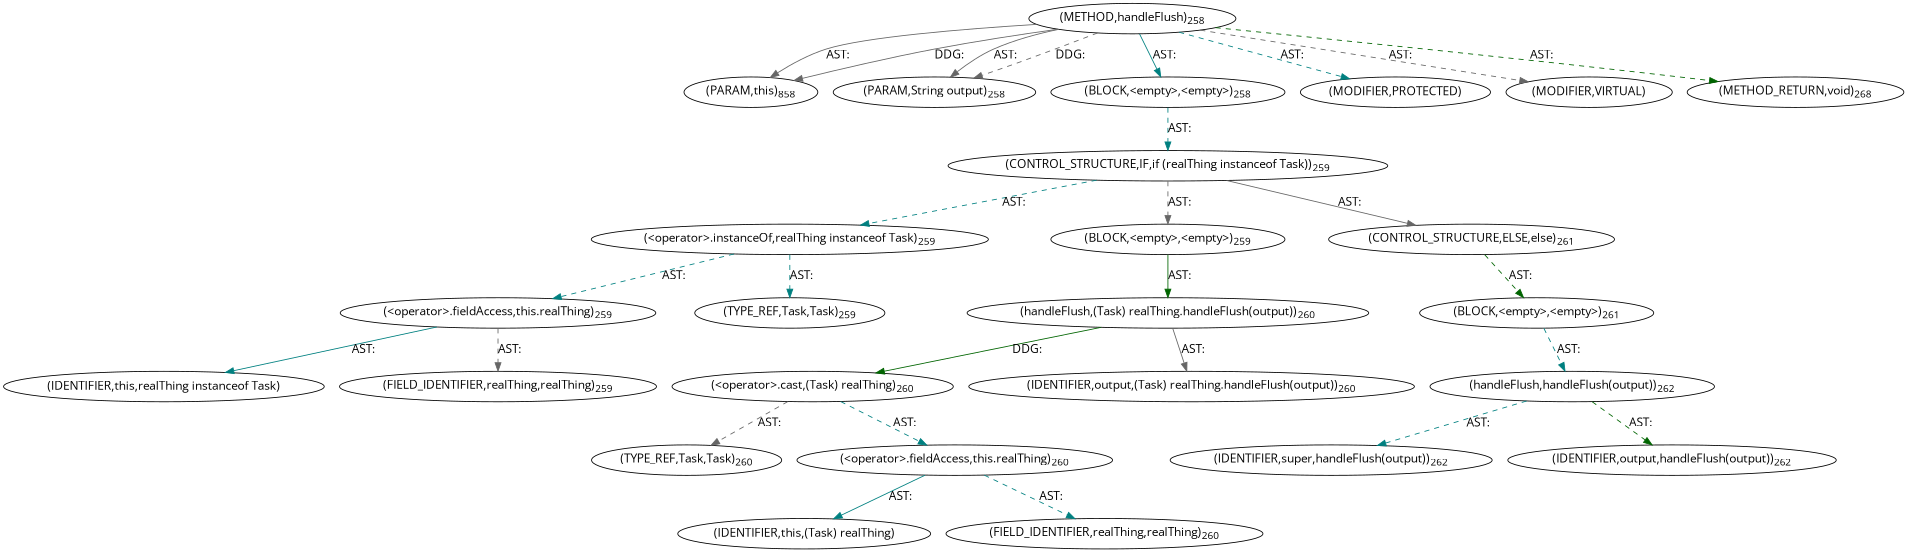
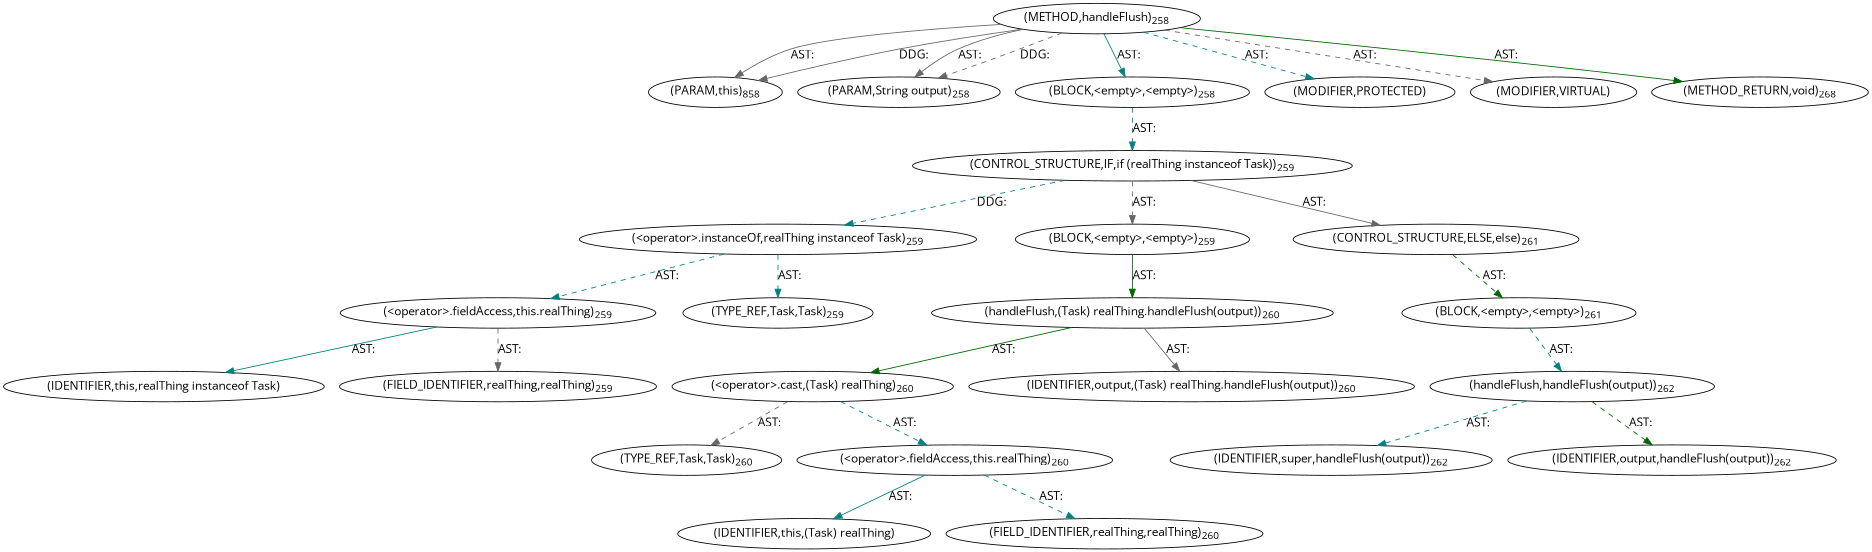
edge "(METHOD,handleFlush)" -> "(METHOD_RETURN,void)": style dashed -> solid
edge "(CONTROL_STRUCTURE,IF,if (realThing instanceof Task))" -> "(<operator>.instanceOf,realThing instanceof Task)": label "AST: " -> "DDG: "
edge "(handleFlush,(Task) realThing.handleFlush(output))" -> "(<operator>.cast,(Task) realThing)": label "DDG: " -> "AST: "
